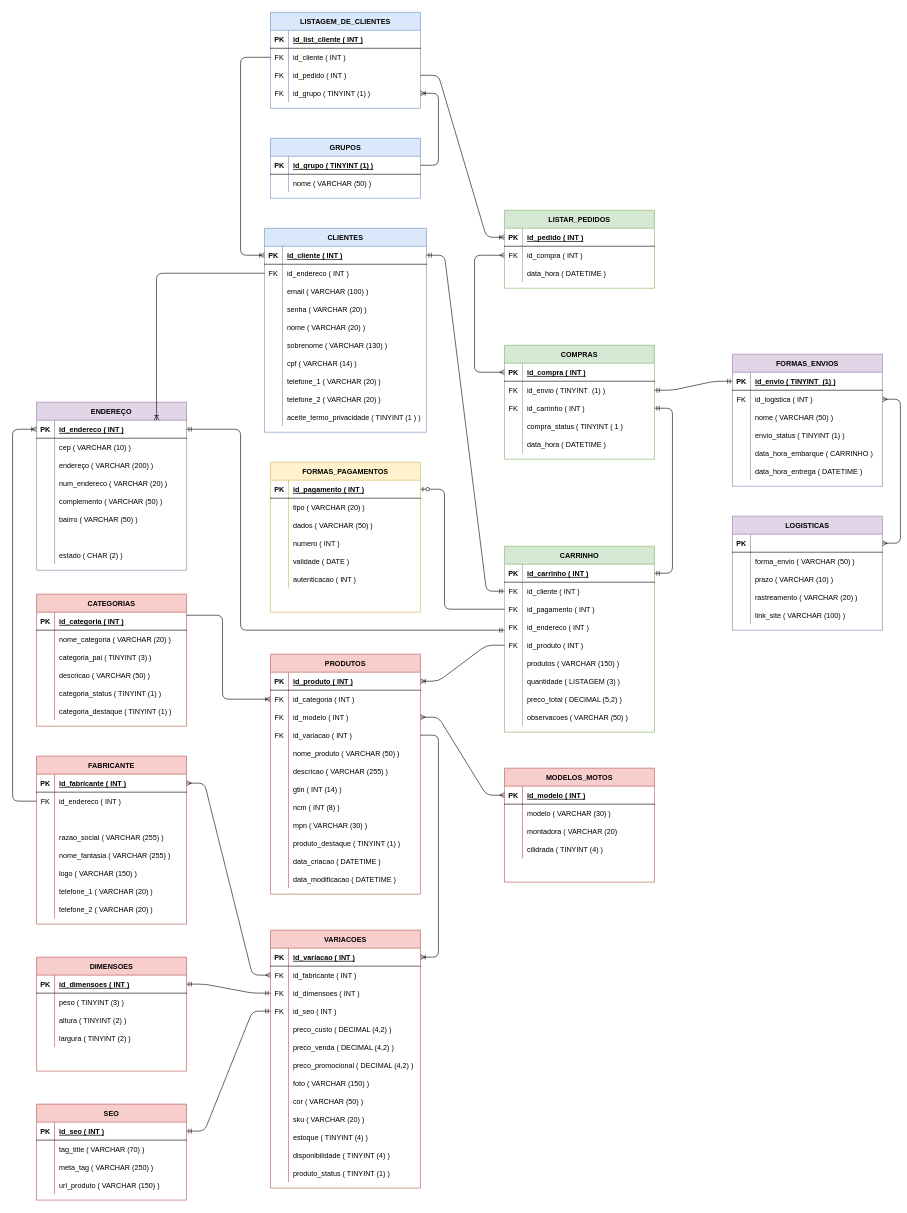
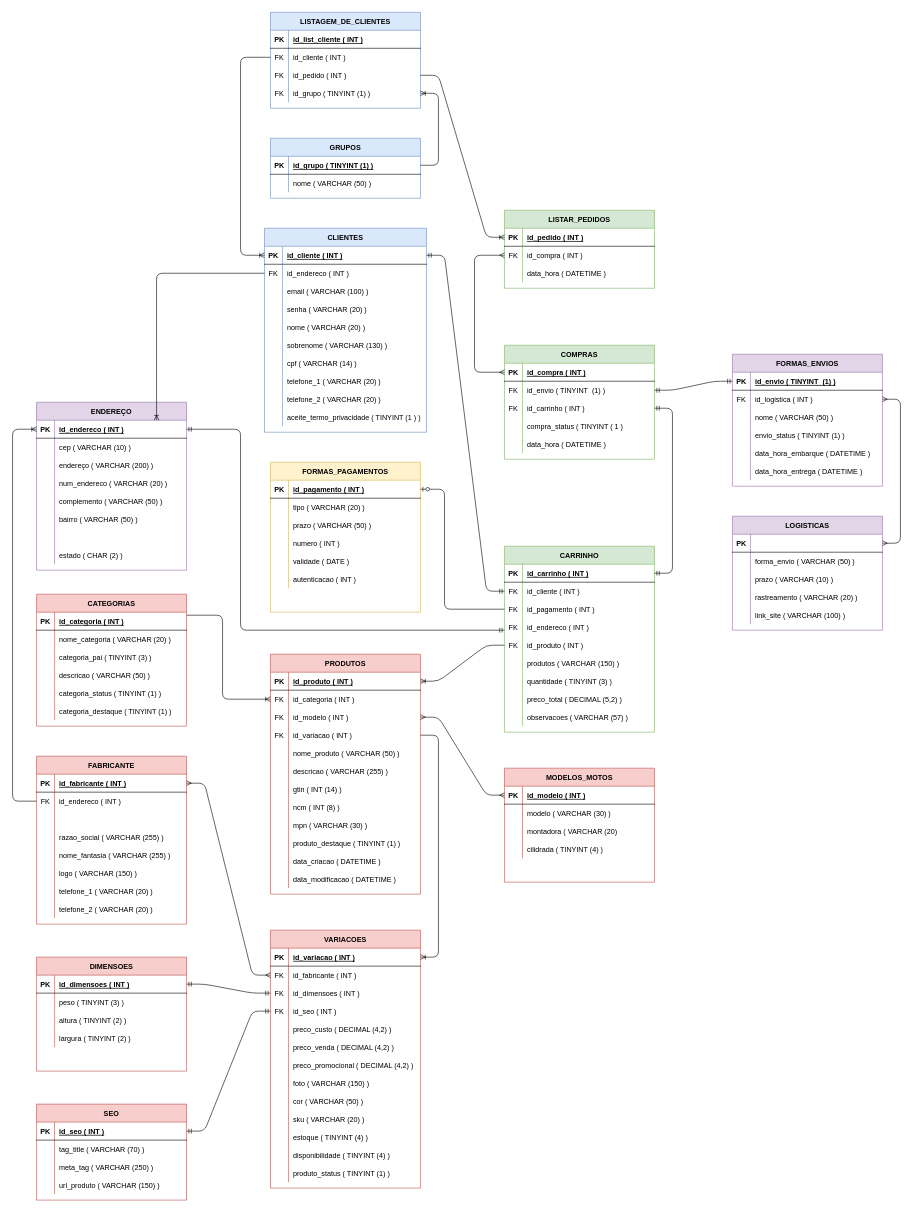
node "data_hora_embarque ( CARRINHO )": label "data_hora_embarque ( CARRINHO )" -> "data_hora_embarque ( DATETIME )"
node "dados ( VARCHAR (50) )": label "dados ( VARCHAR (50) )" -> "prazo ( VARCHAR (50) )"
node "quantidade ( LISTAGEM (3) )": label "quantidade ( LISTAGEM (3) )" -> "quantidade ( TINYINT (3) )"
node "observacoes ( VARCHAR (50) )": label "observacoes ( VARCHAR (50) )" -> "observacoes ( VARCHAR (57) )"
